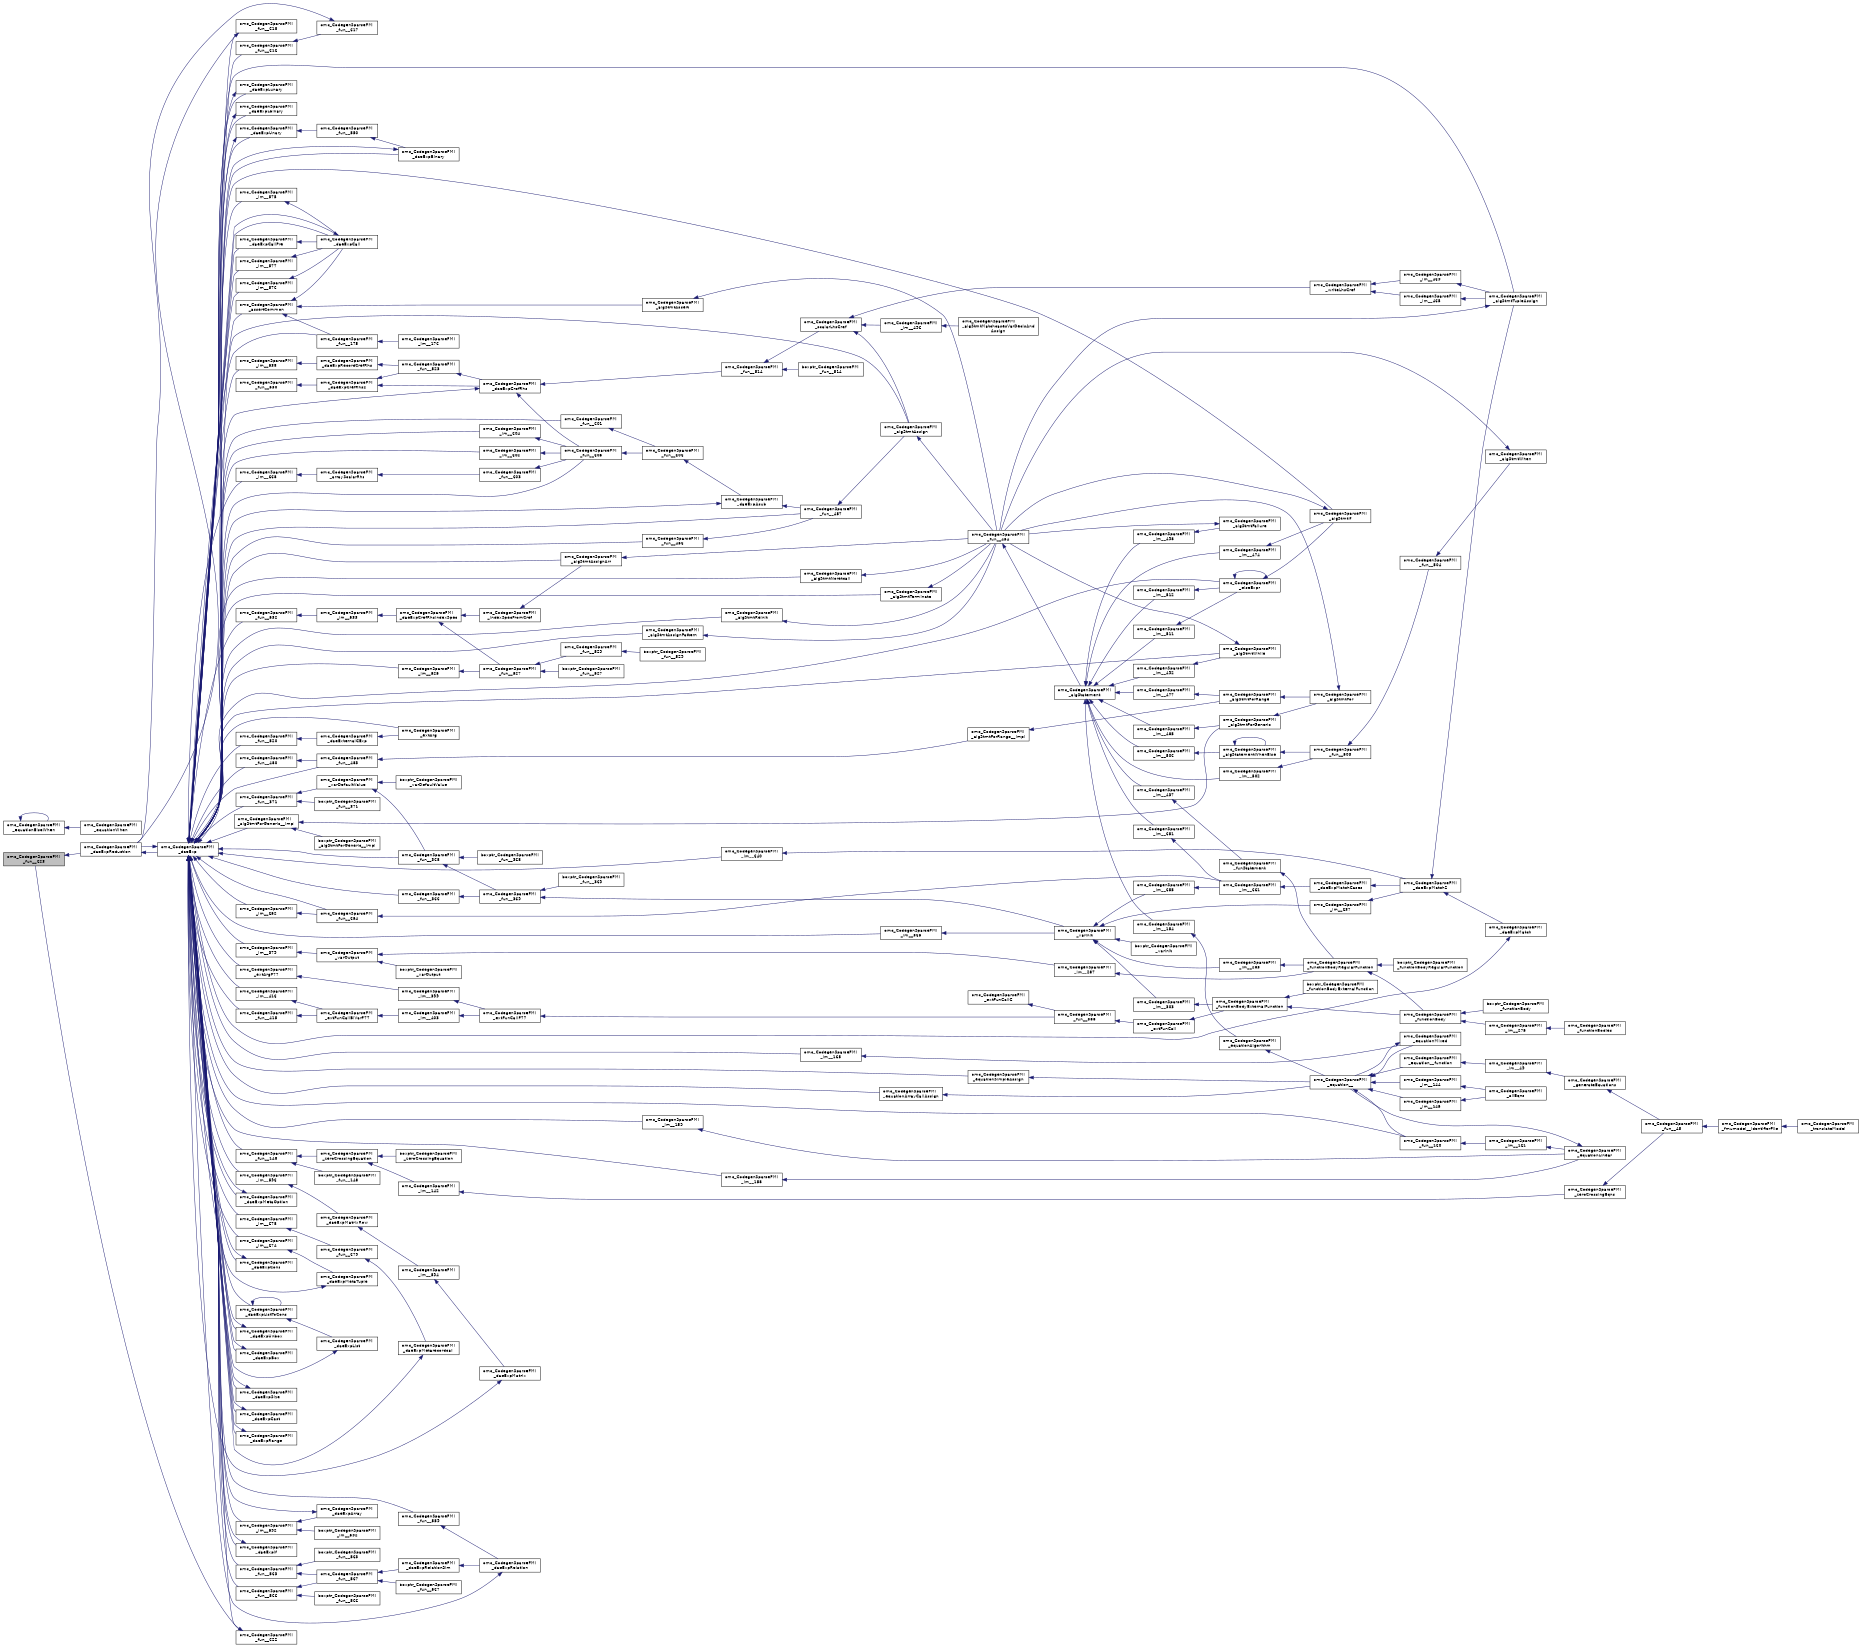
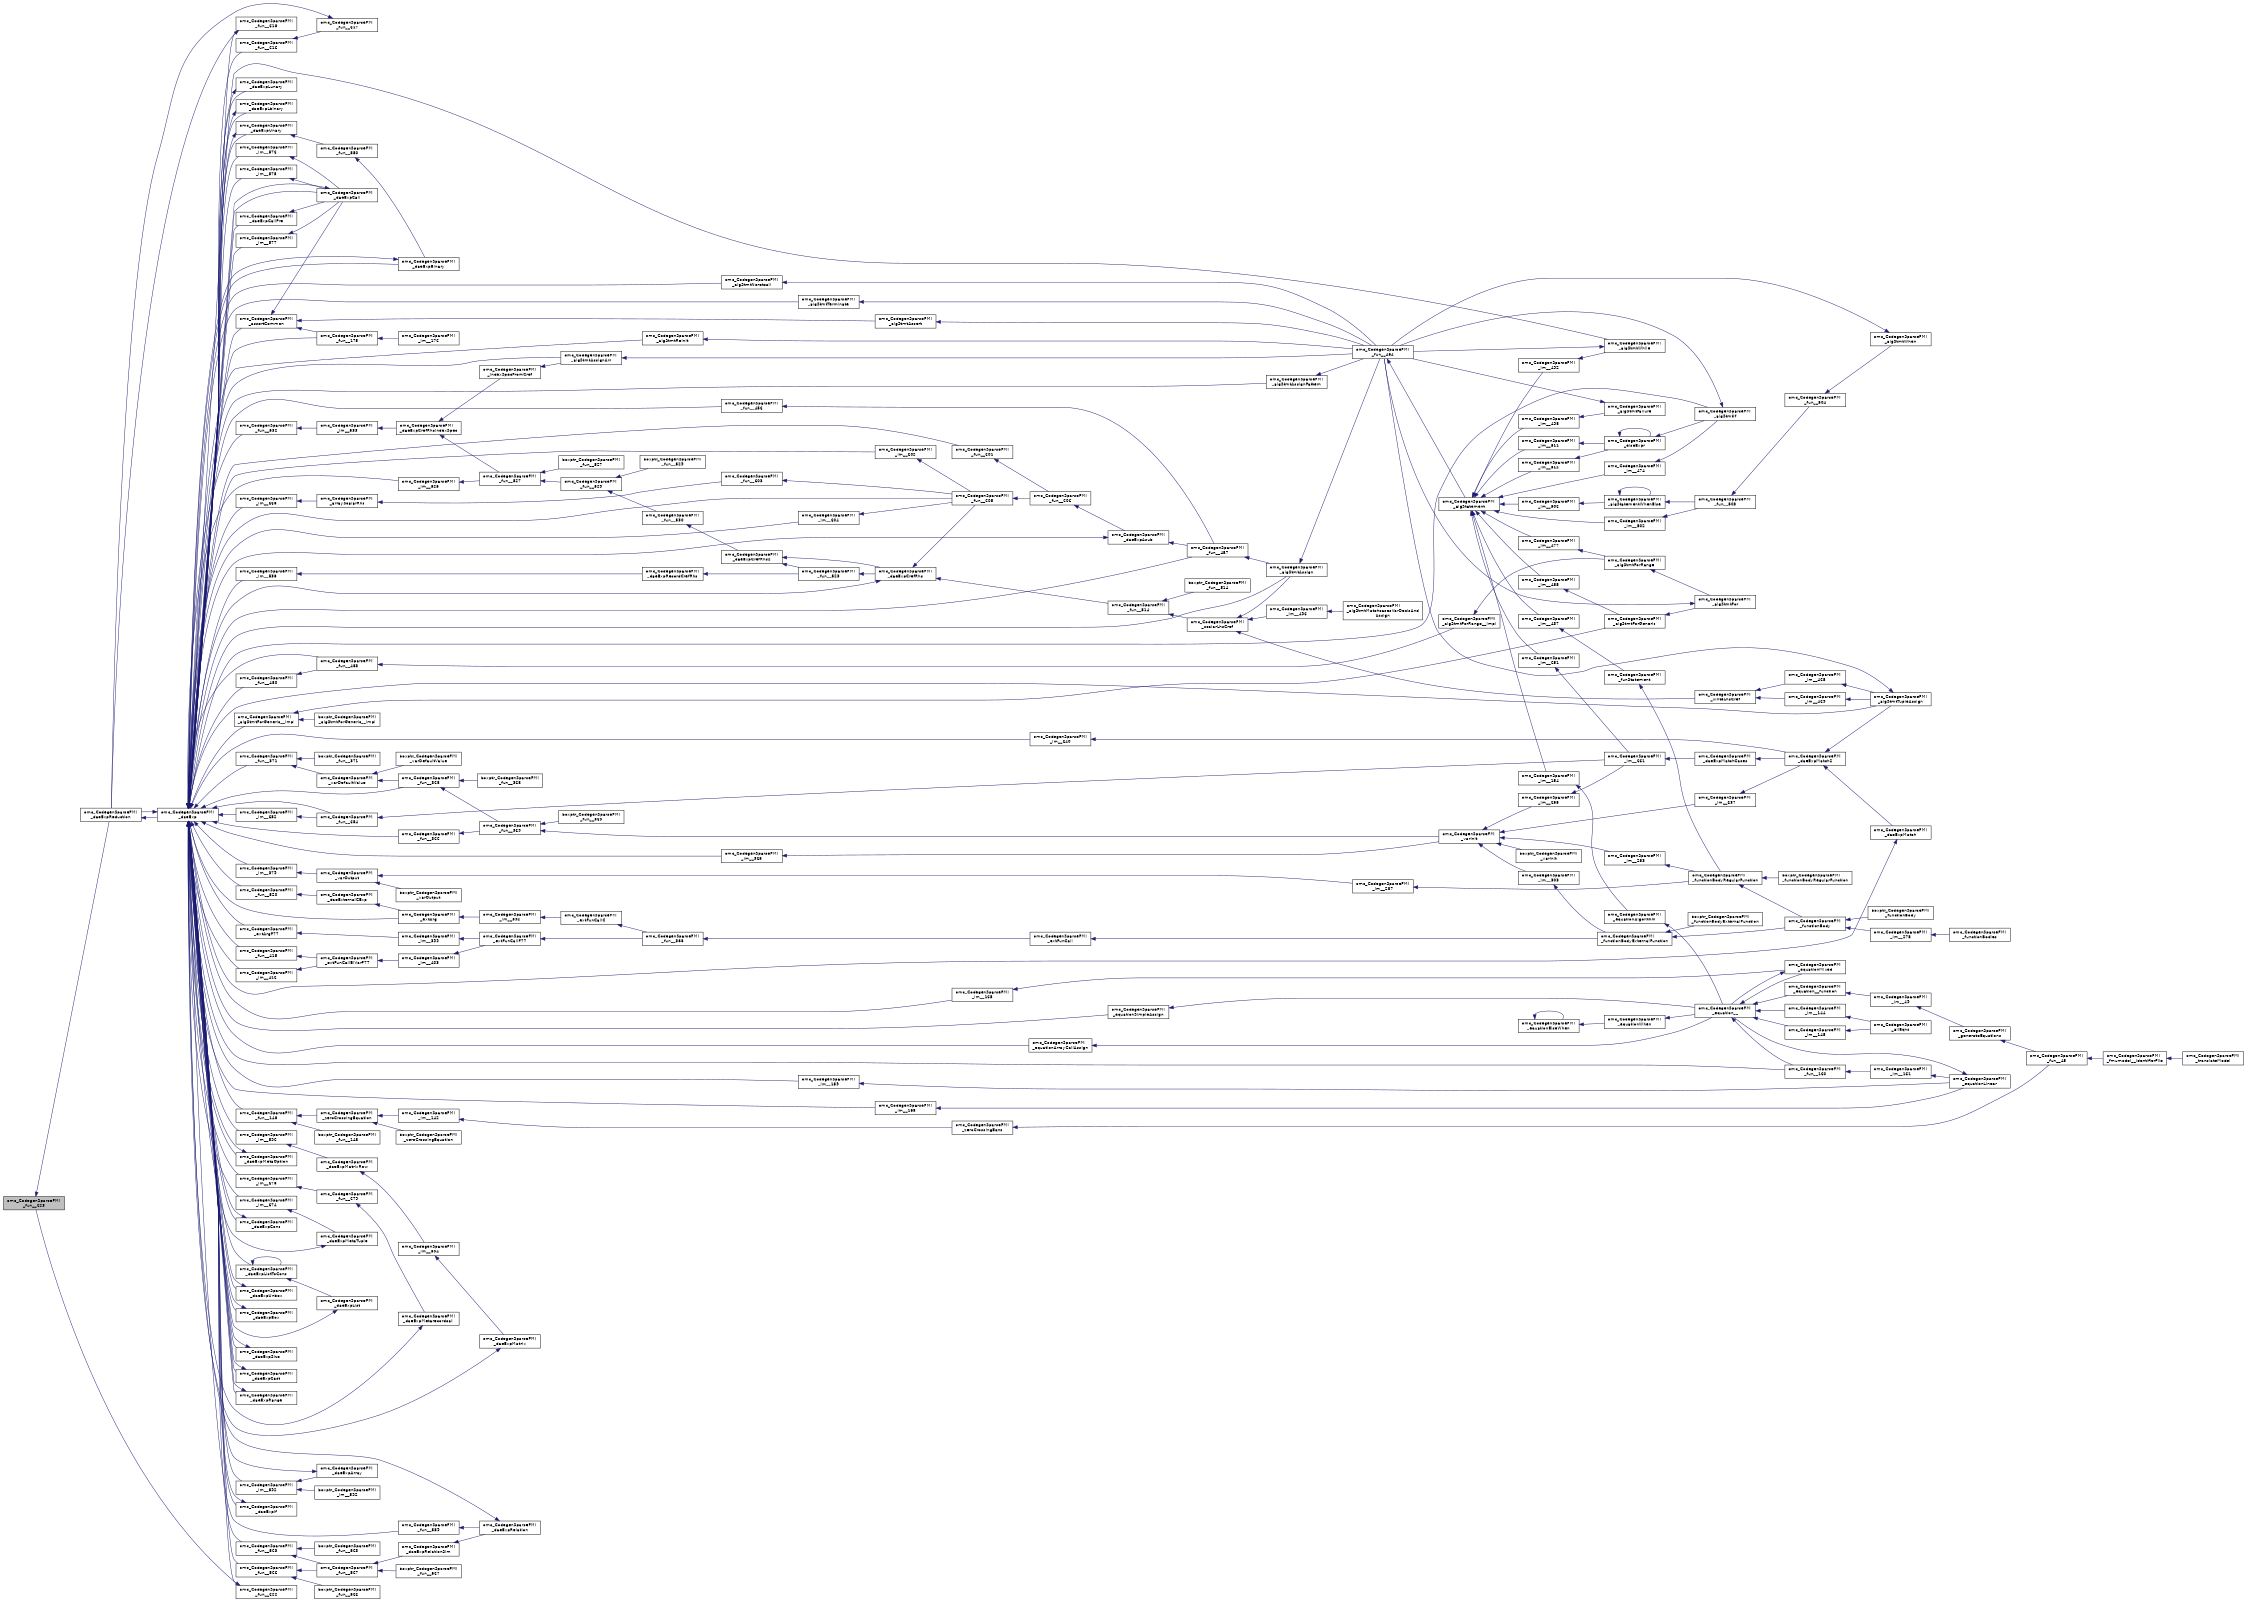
edge "omc_CodegenSparseFMI _fun__530" -> "omc_CodegenSparseFMI _fun__529": added
edge "omc_CodegenSparseFMI _elseExpr" -> "omc_CodegenSparseFMI _daeExp": removed
node "omc_CodegenSparseFMI _lm__392": added
edge "omc_CodegenSparseFMI _equation__" -> "omc_CodegenSparseFMI _equationWhen": added
